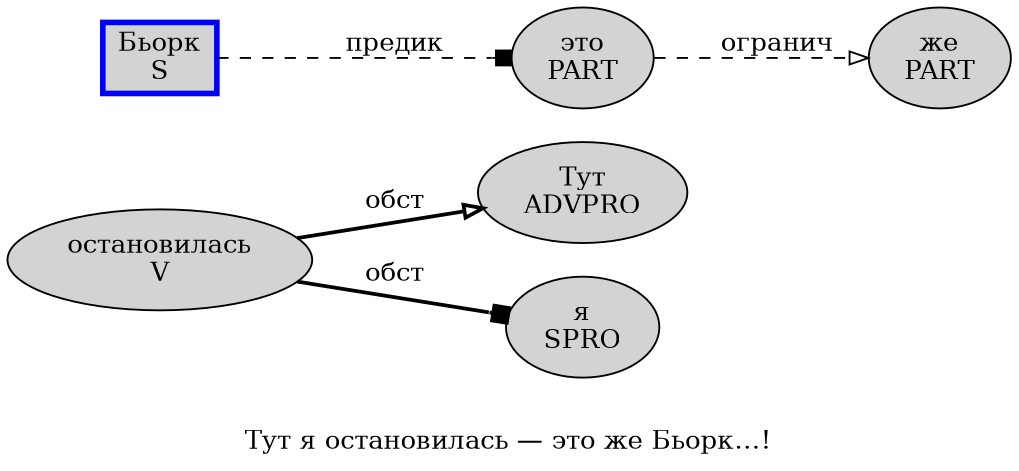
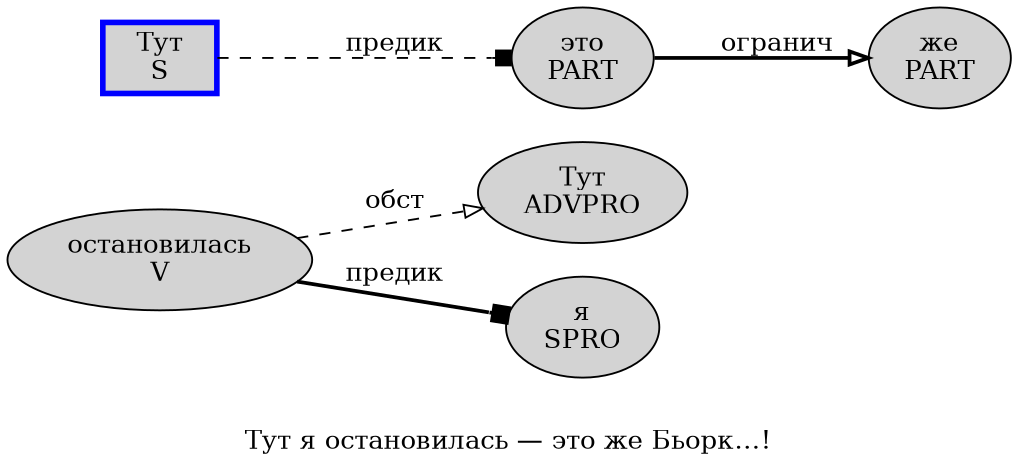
node "Бьорк S": label "Бьорк S" -> "Тут S"
edge "это PART" -> "же PART": style dashed -> bold
edge "остановилась V" -> "Тут ADVPRO": style bold -> dashed
edge "остановилась V" -> "я SPRO": label "обст" -> "предик"
